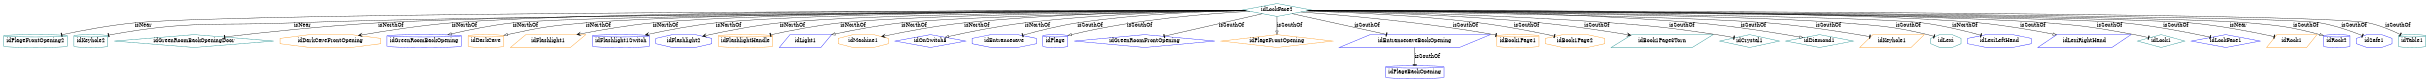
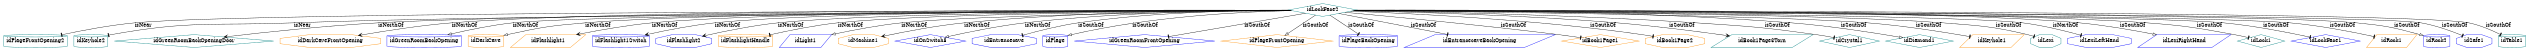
edge "idLockFace2" -> "idGreenRoomBackOpeningDoor": arrowhead tee -> vee
edge "idLockFace2" -> "idRock1": label "isNear" -> "isSouthOf"
node "idBook1Page1": shape cylinder -> diamond
edge "idEntrancecaveBackOpening" -> "idPlageBackOpening": now "idLockFace2" -> "idPlageBackOpening"
